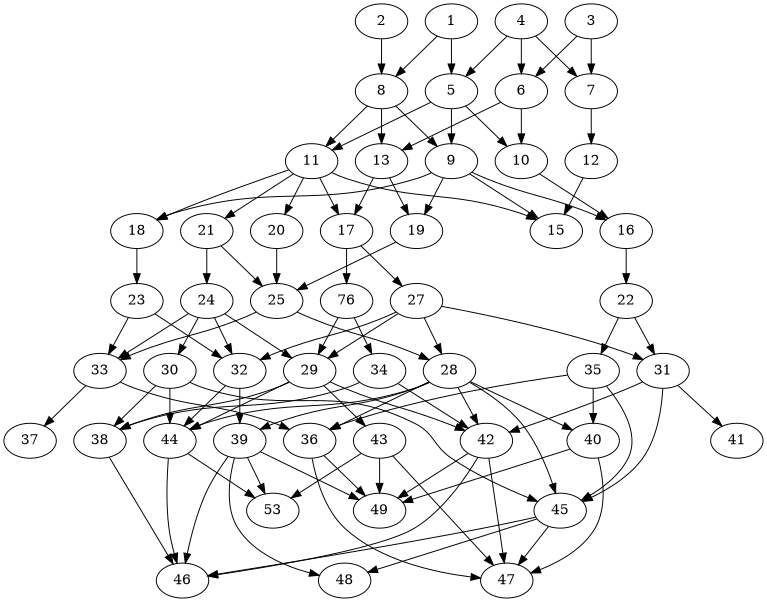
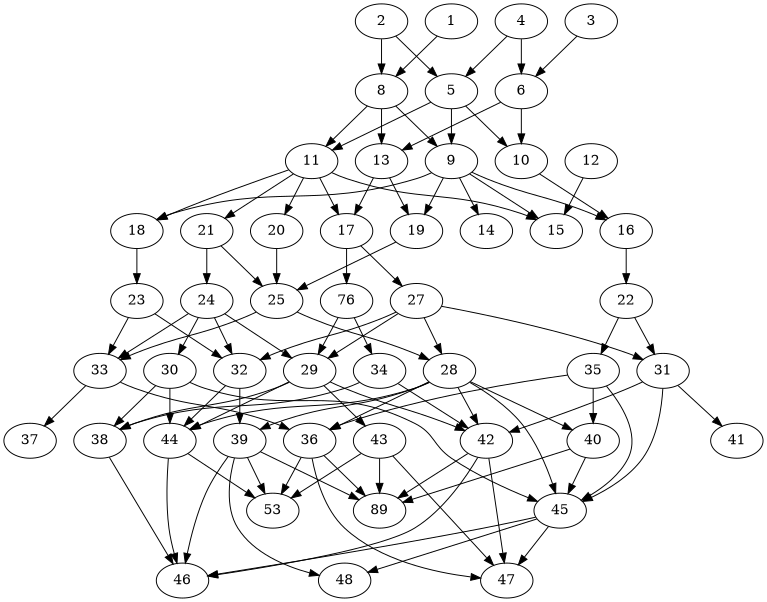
edge "1" -> "5": now "2" -> "5"
node "7": removed
node "14": added
edge "36" -> "53": added
node "49": label "49" -> "89"
edge "40" -> "47": now "40" -> "45"
